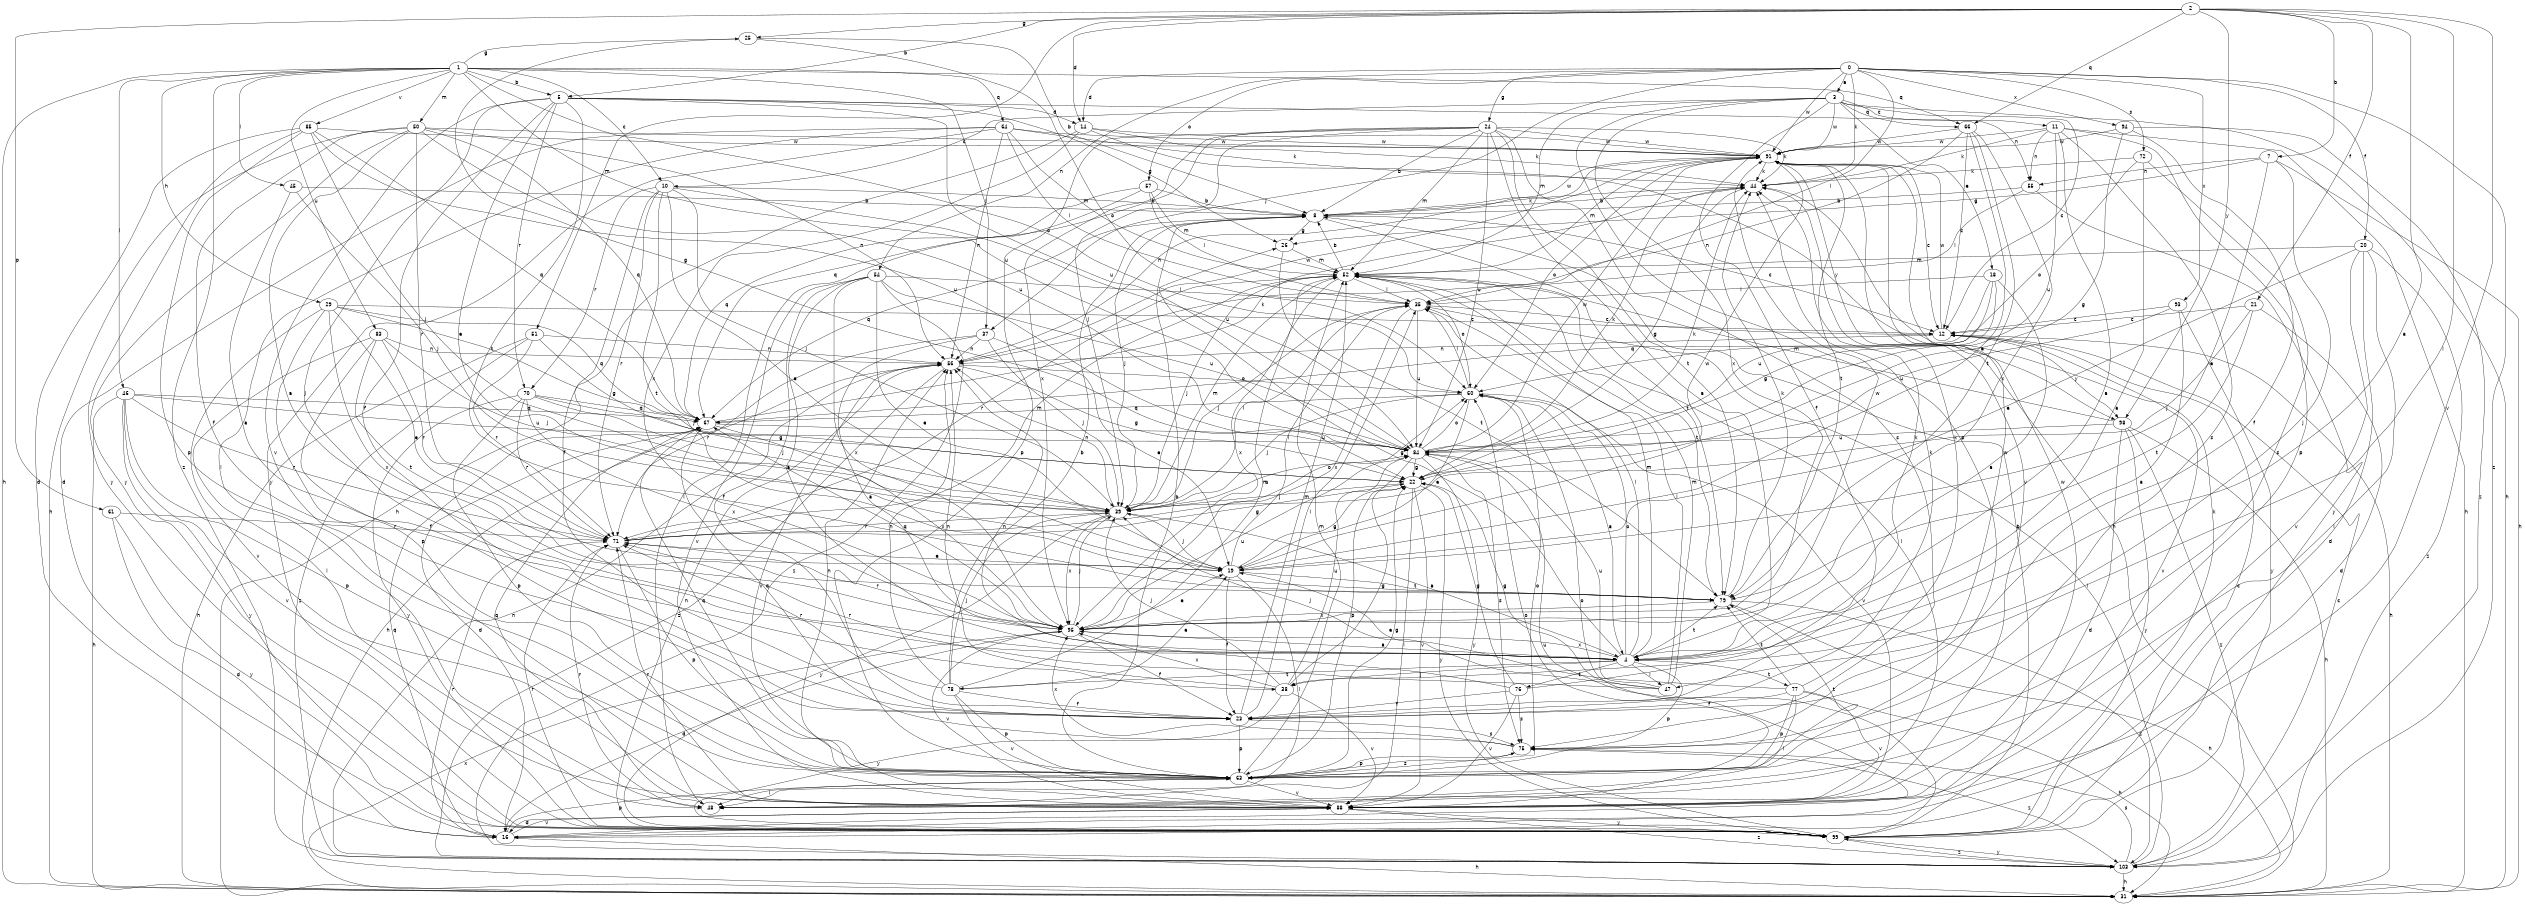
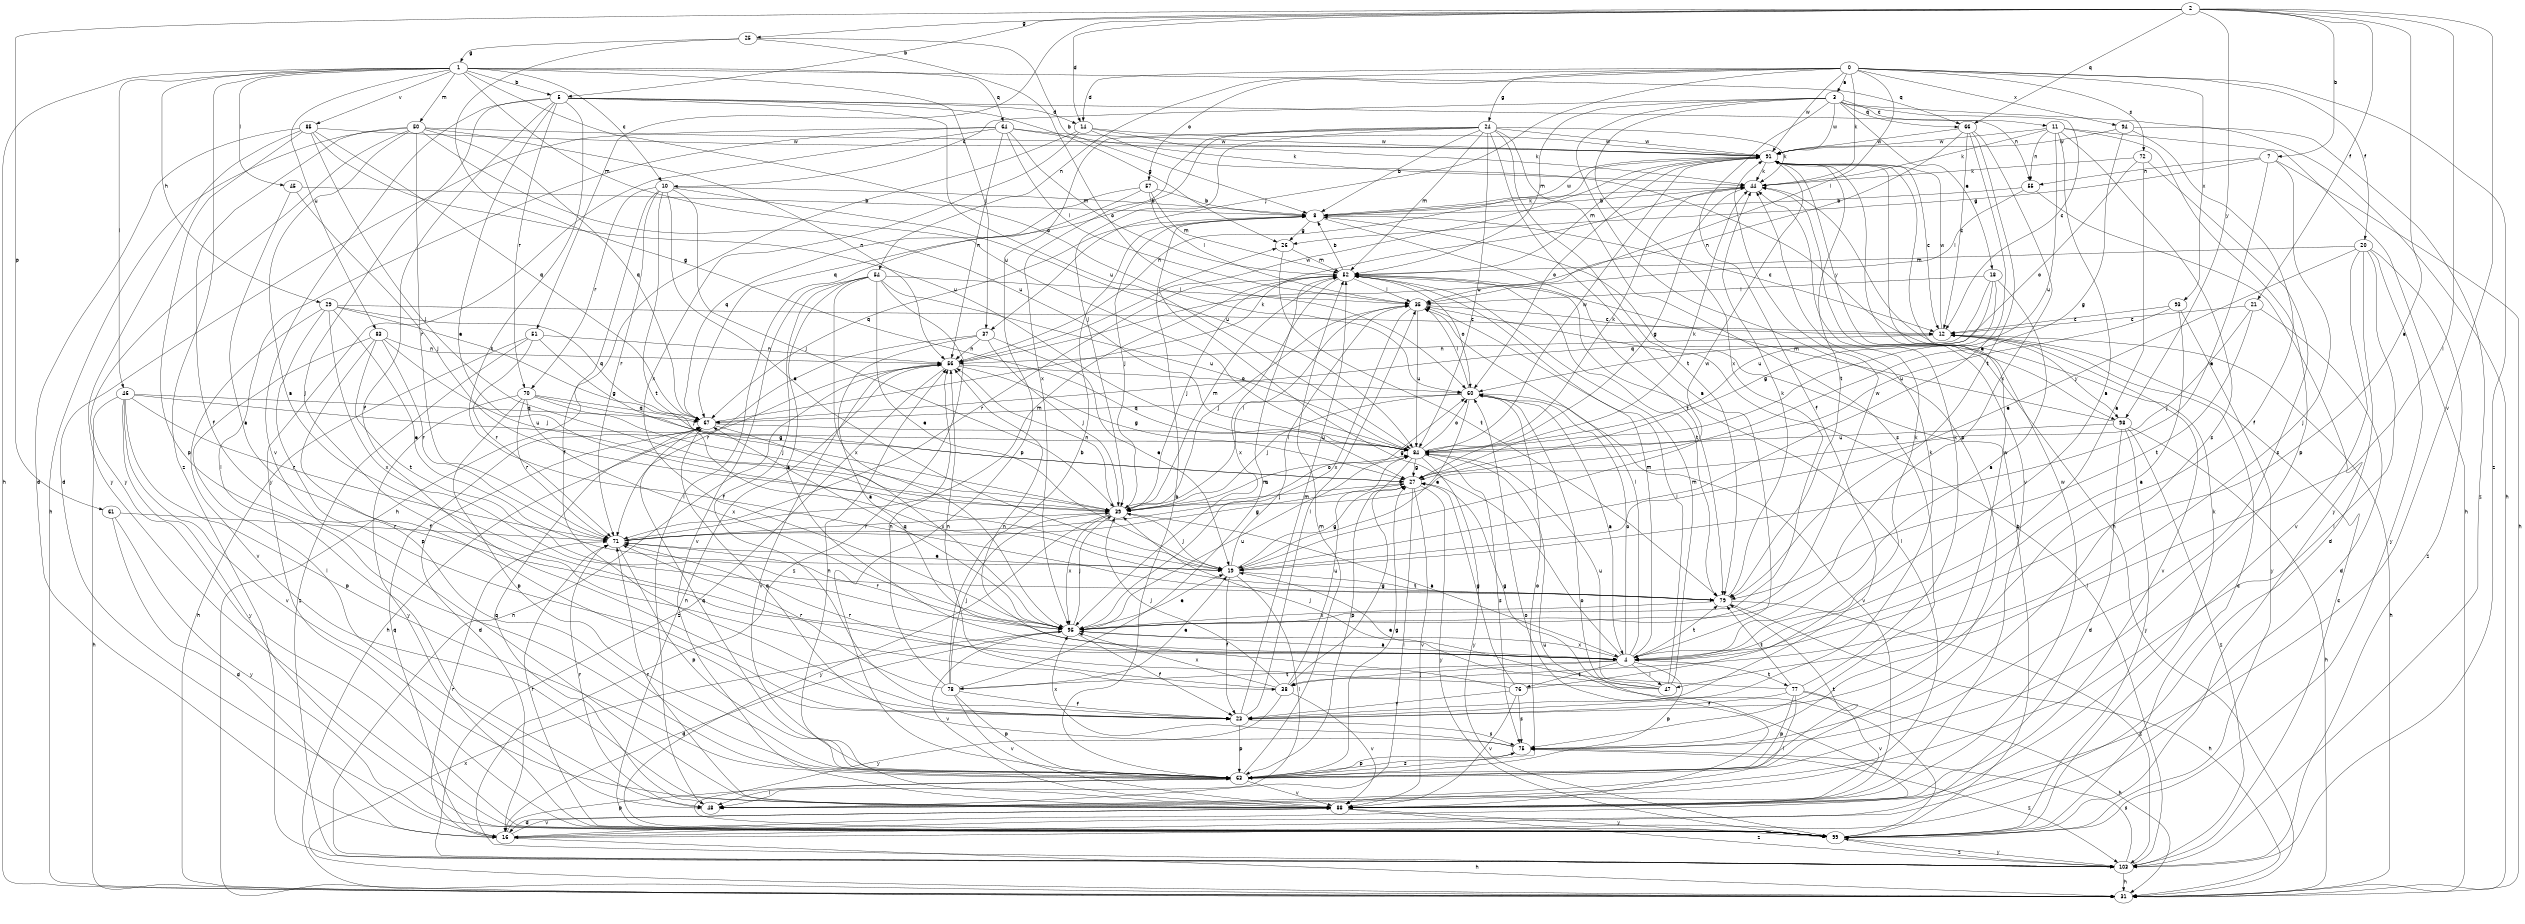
edge "1" -> "25": reversed
node "22": label "22" -> "27"
edge "20" -> "99": added, label "y"
